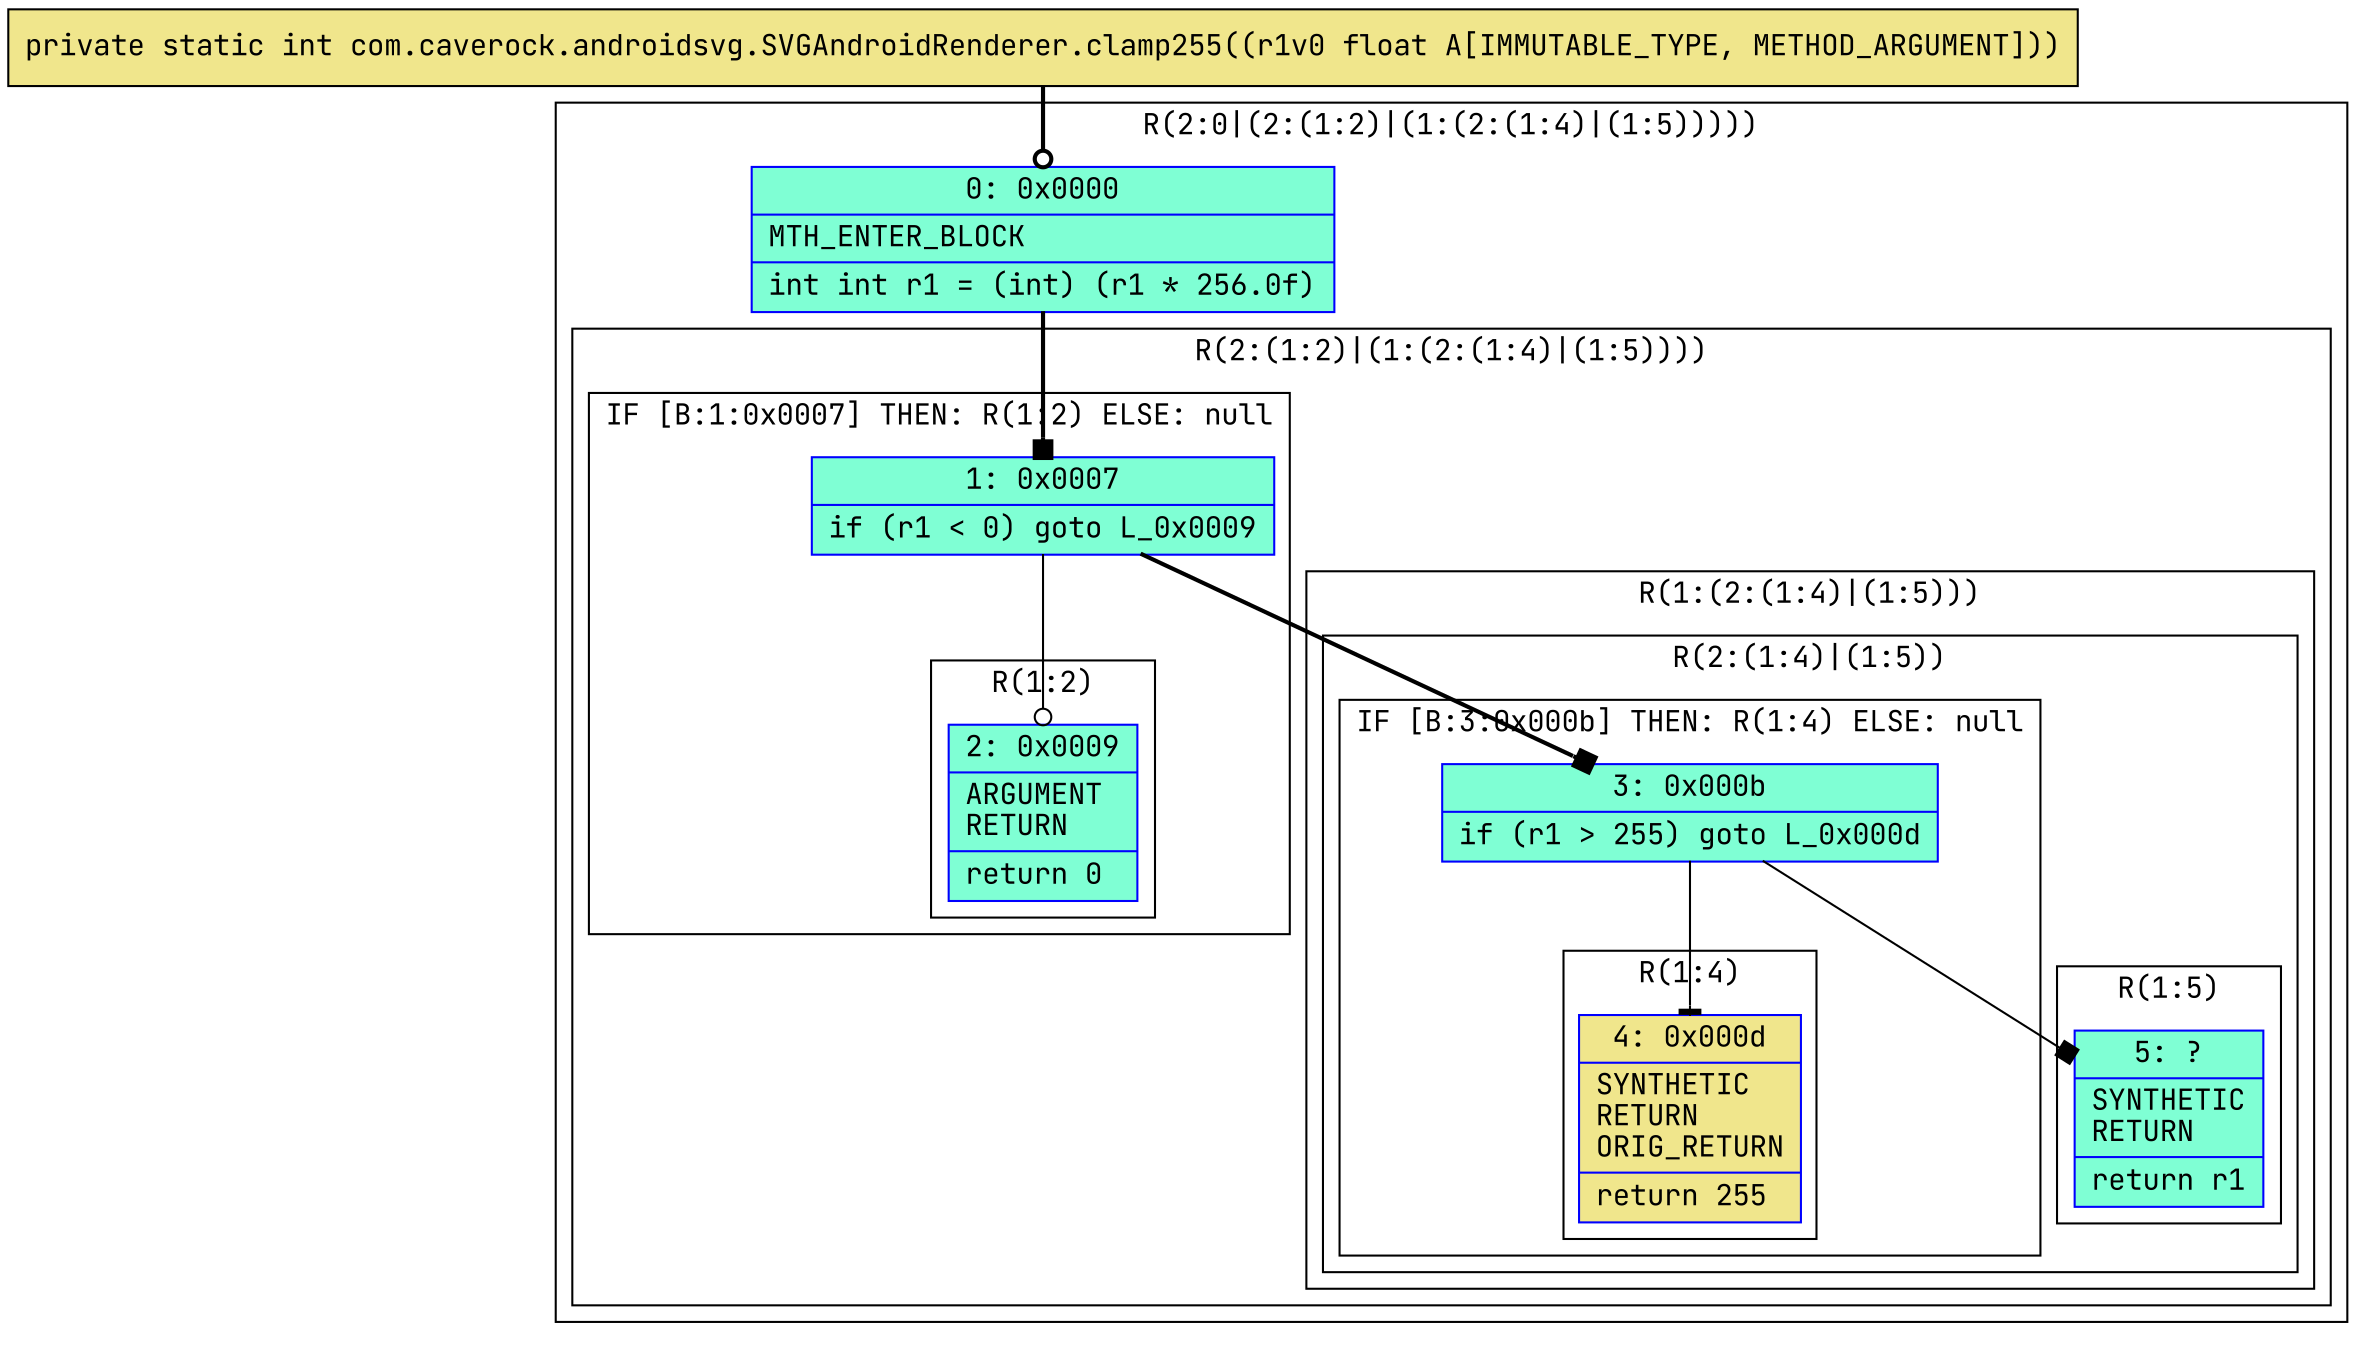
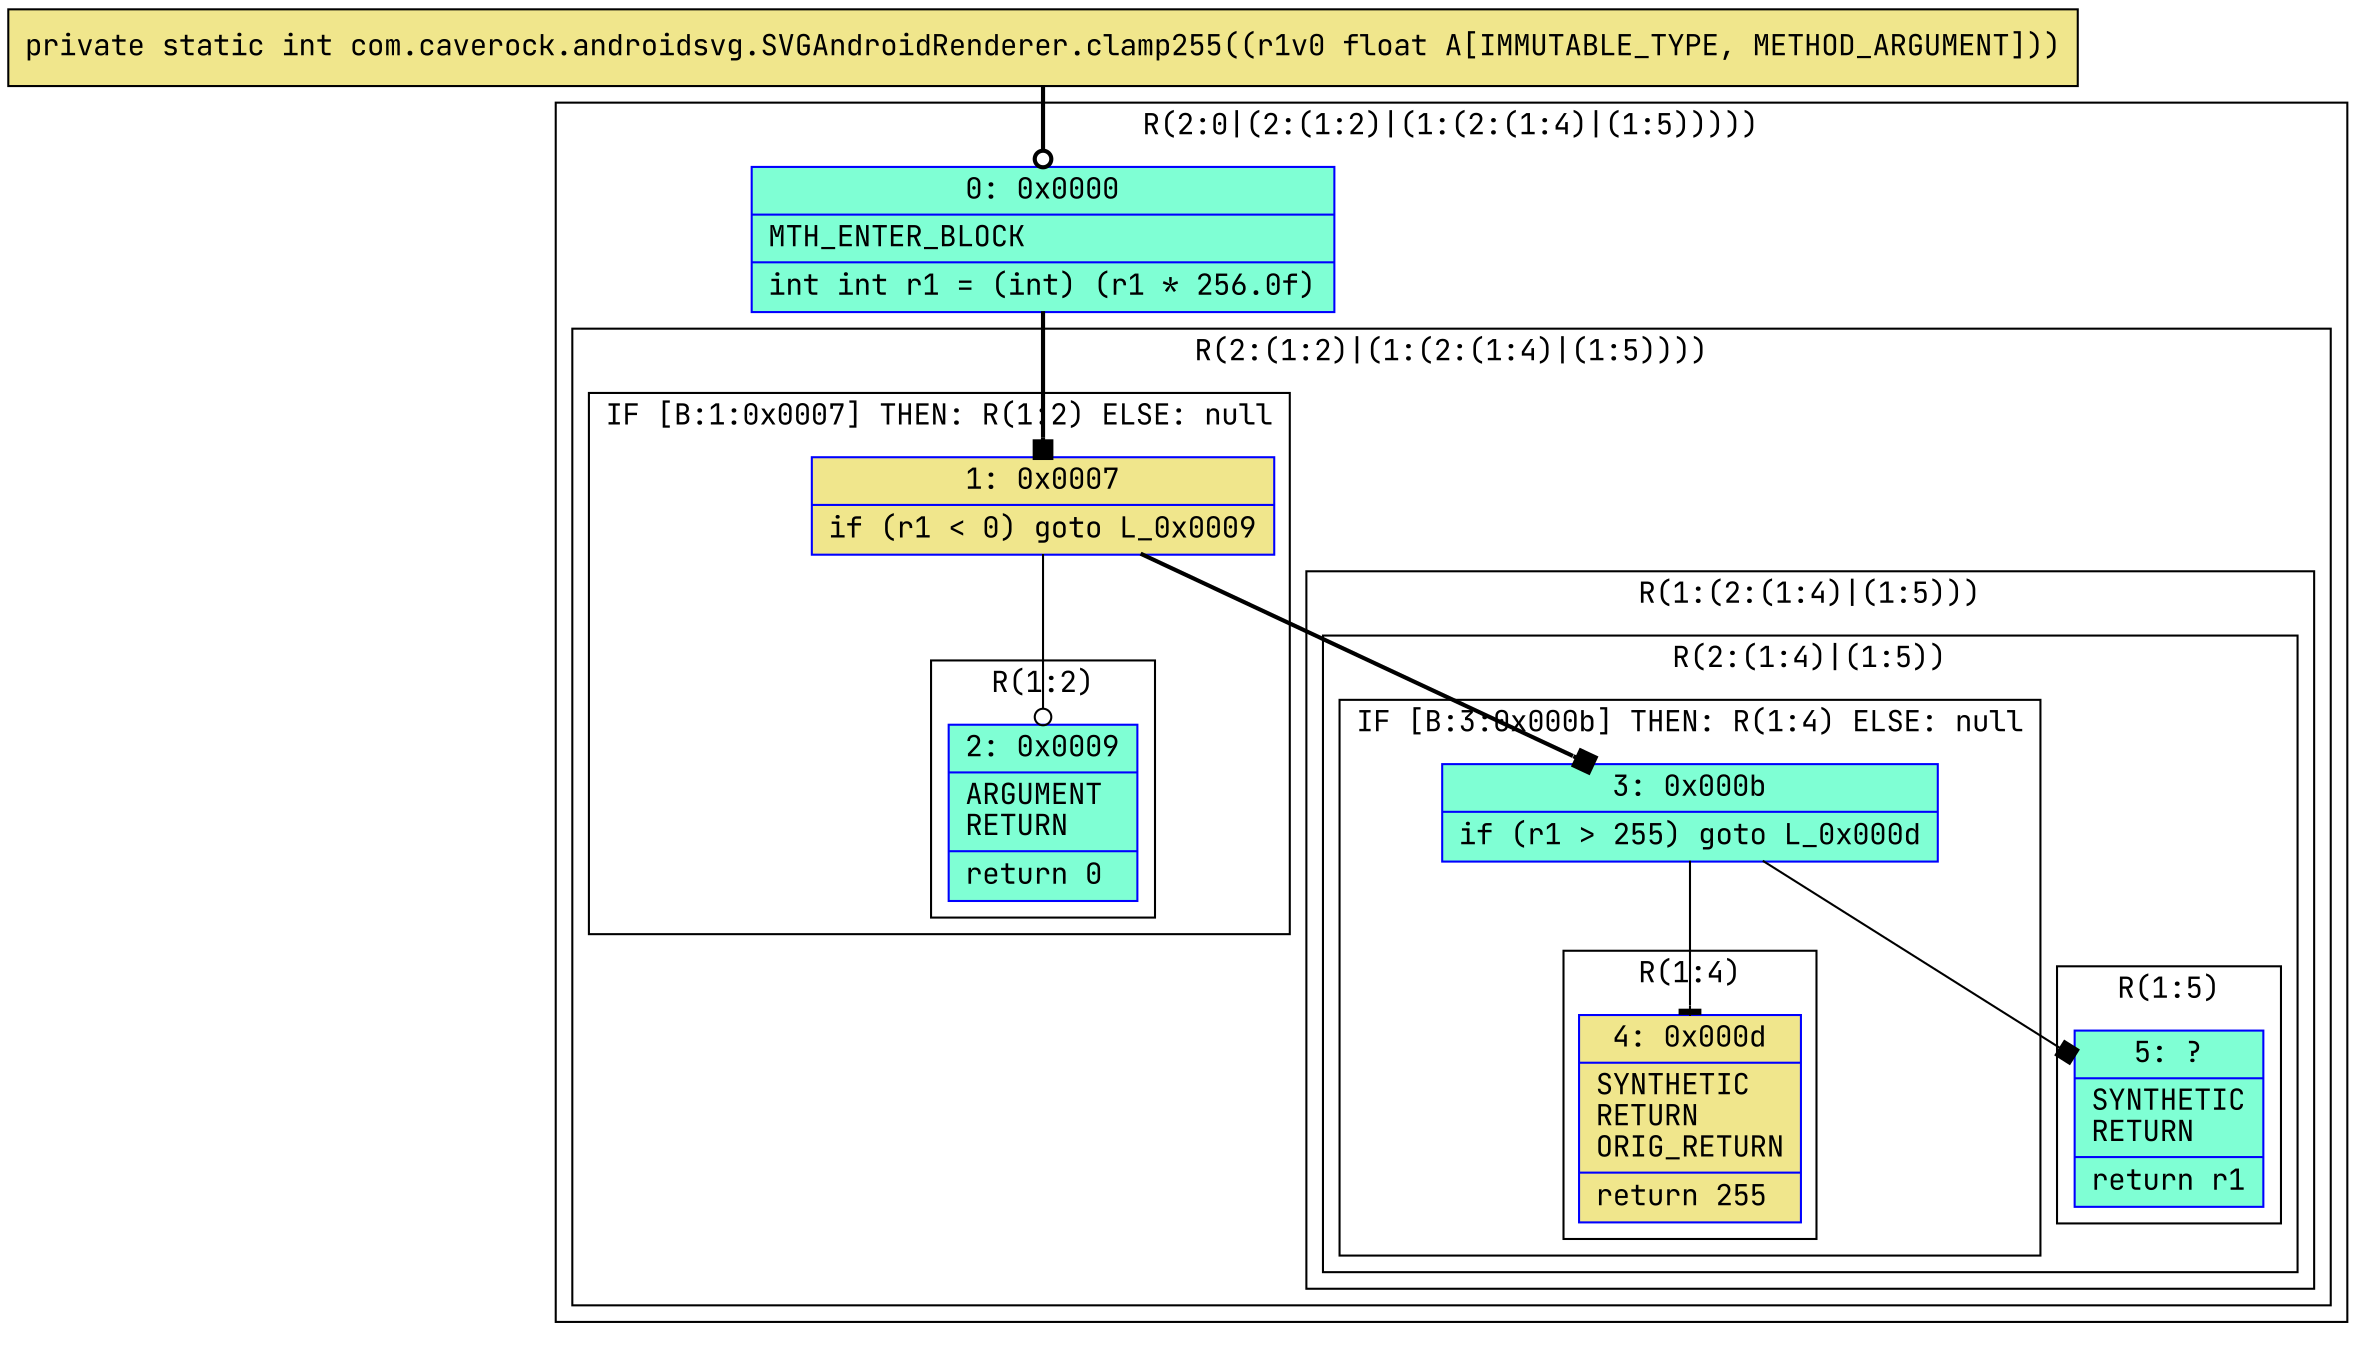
node "1: 0x0007": fillcolor aquamarine -> khaki
